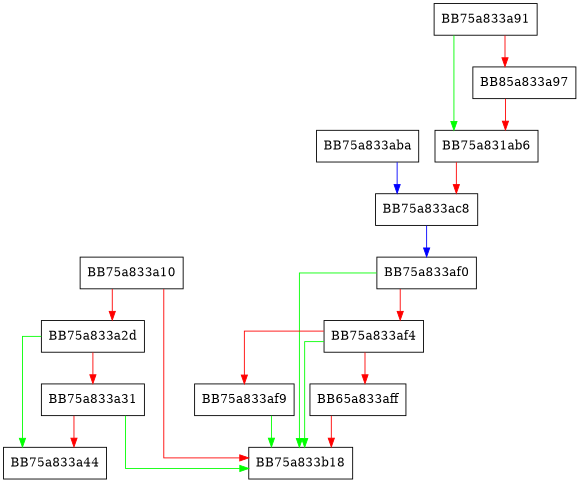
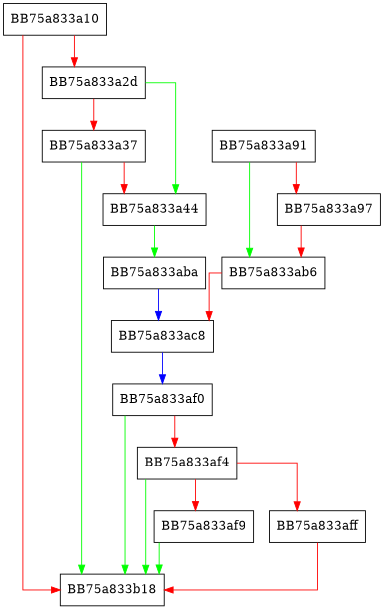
node "BB85a833a97": label "BB85a833a97" -> "BB75a833a97"
node "BB75a831ab6": label "BB75a831ab6" -> "BB75a833ab6"
edge "BB75a833a44" -> "BB75a833aba": added
node "BB75a833a31": label "BB75a833a31" -> "BB75a833a37"
node "BB65a833aff": label "BB65a833aff" -> "BB75a833aff"
